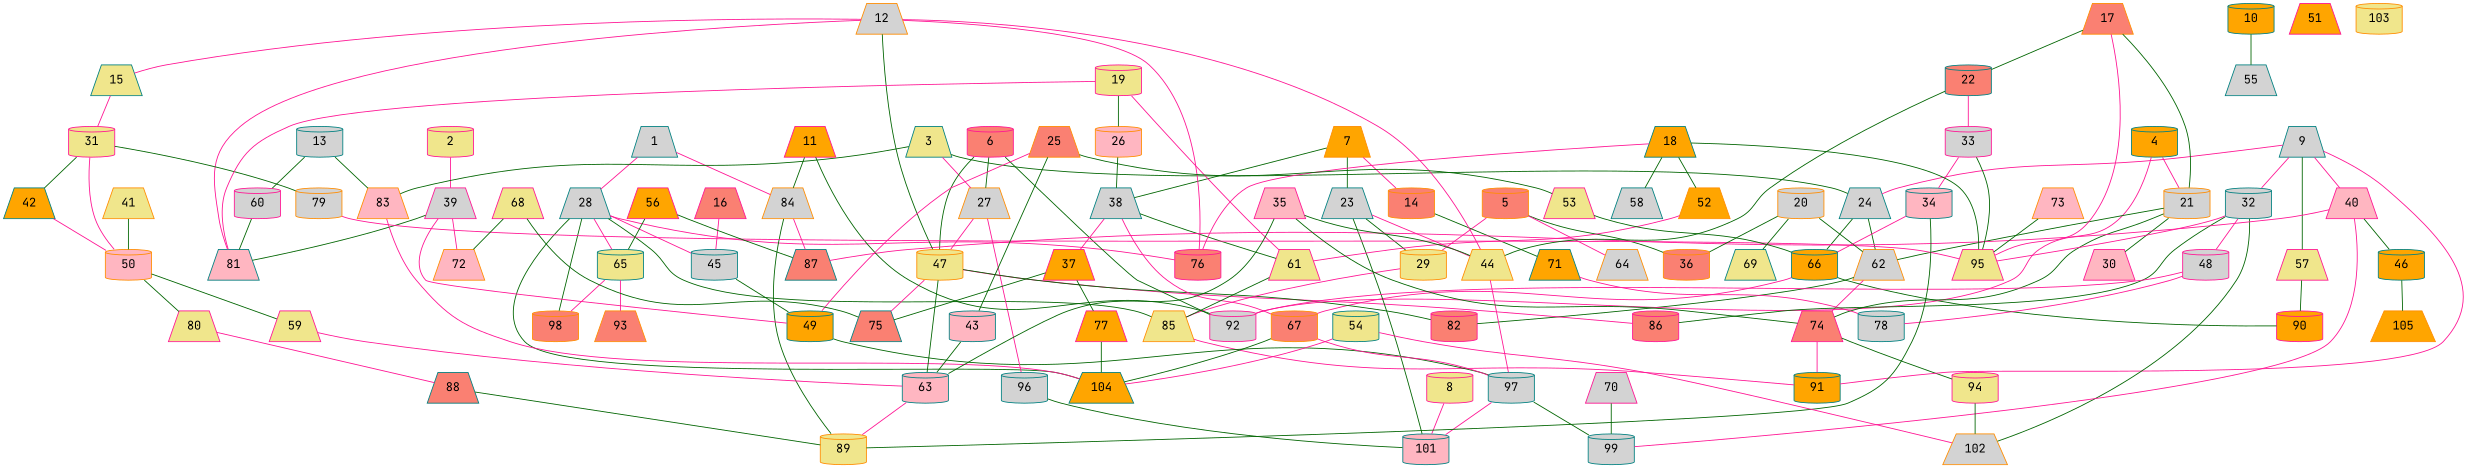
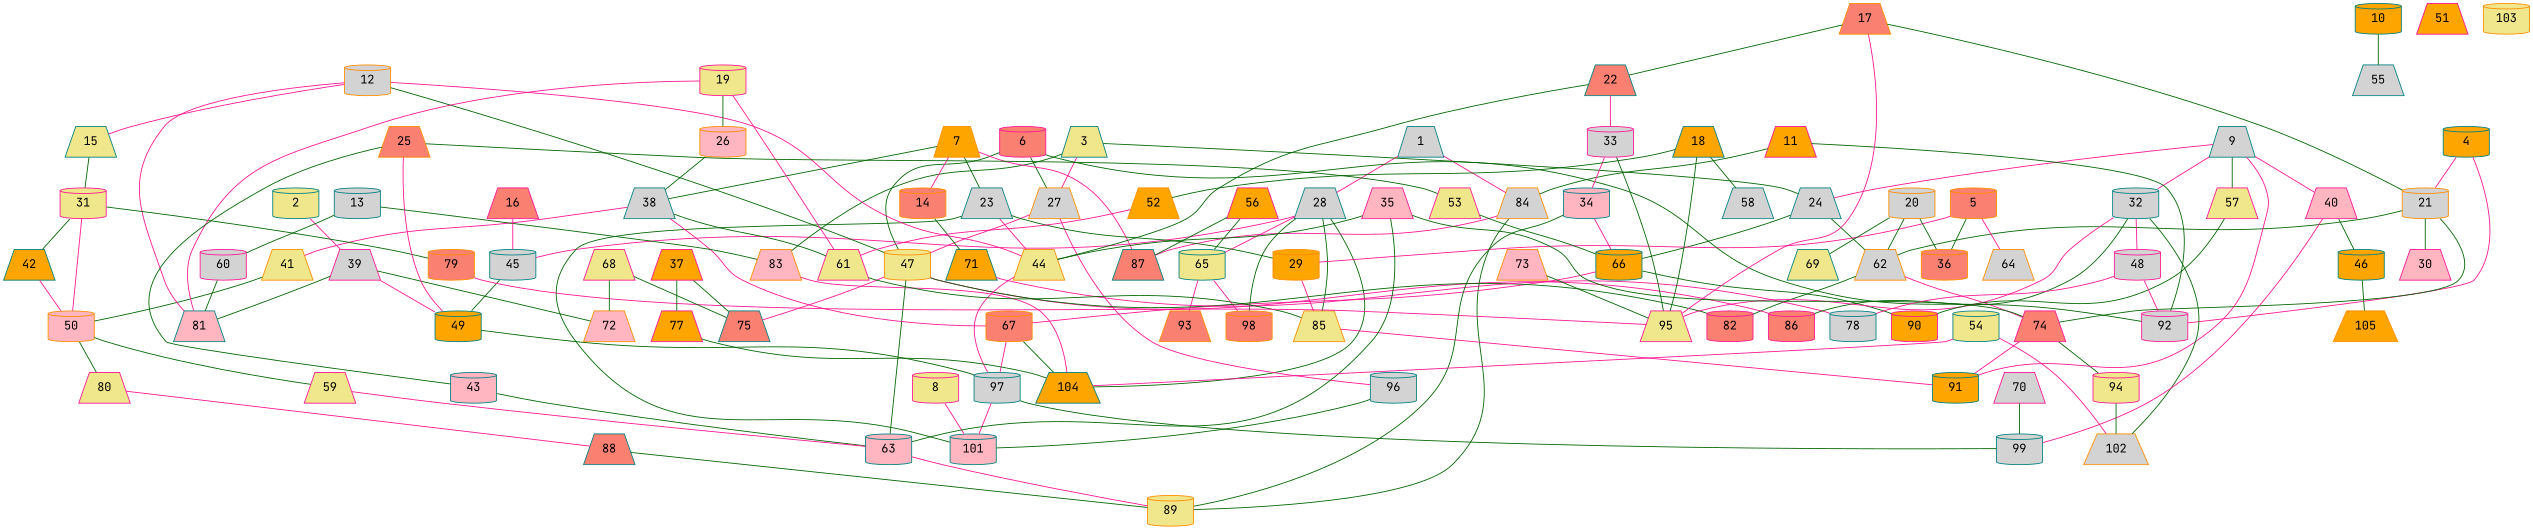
node "12": shape trapezium -> cylinder
node "22": shape cylinder -> trapezium
edge "15" -- "31": color deeppink -> darkgreen
node "2": color deeppink -> teal
node "79": fillcolor lightgrey -> salmon
edge "38" -- "37": now "38" -- "41"
edge "40" -- "87": now "7" -- "87"
edge "39" -- "72": color deeppink -> darkgreen
node "76": removed
node "29": fillcolor khaki -> orange
